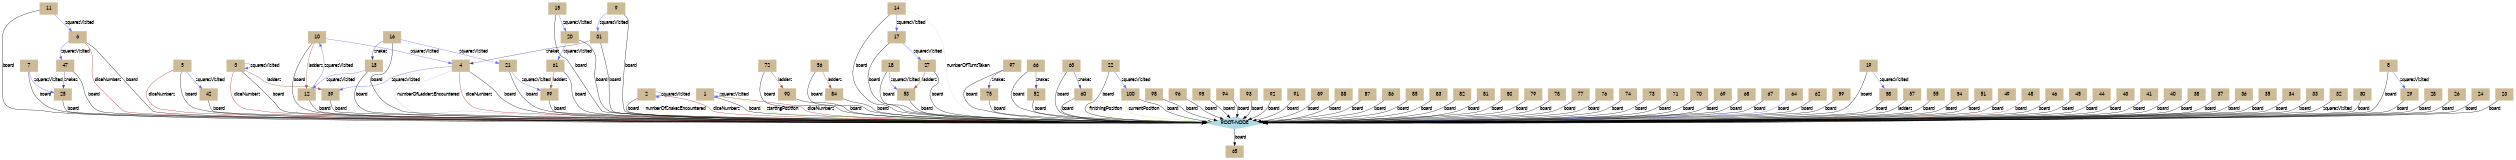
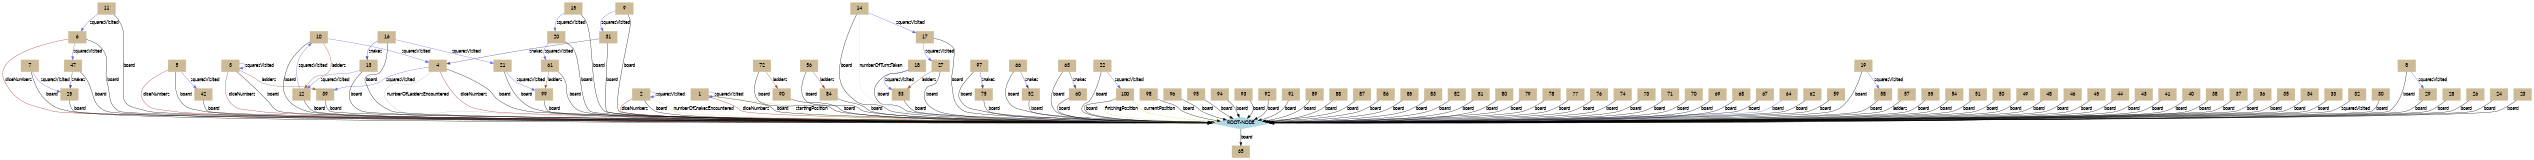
node "50": added
edge "48" -> "ROOT-NODE": color sienna -> black
